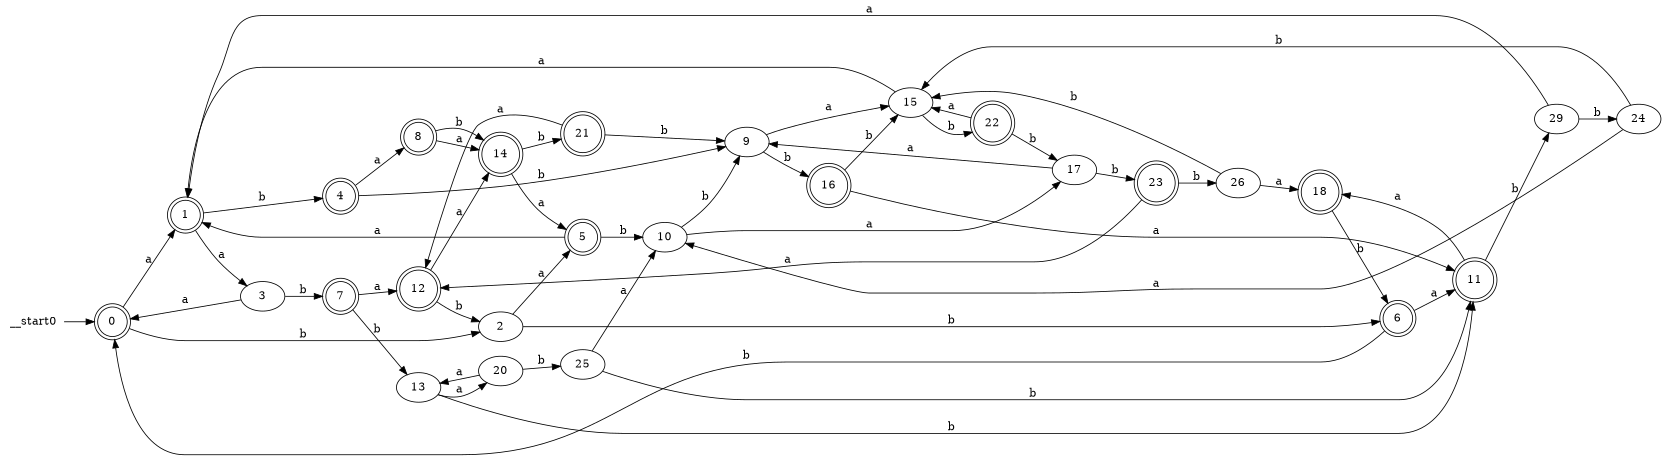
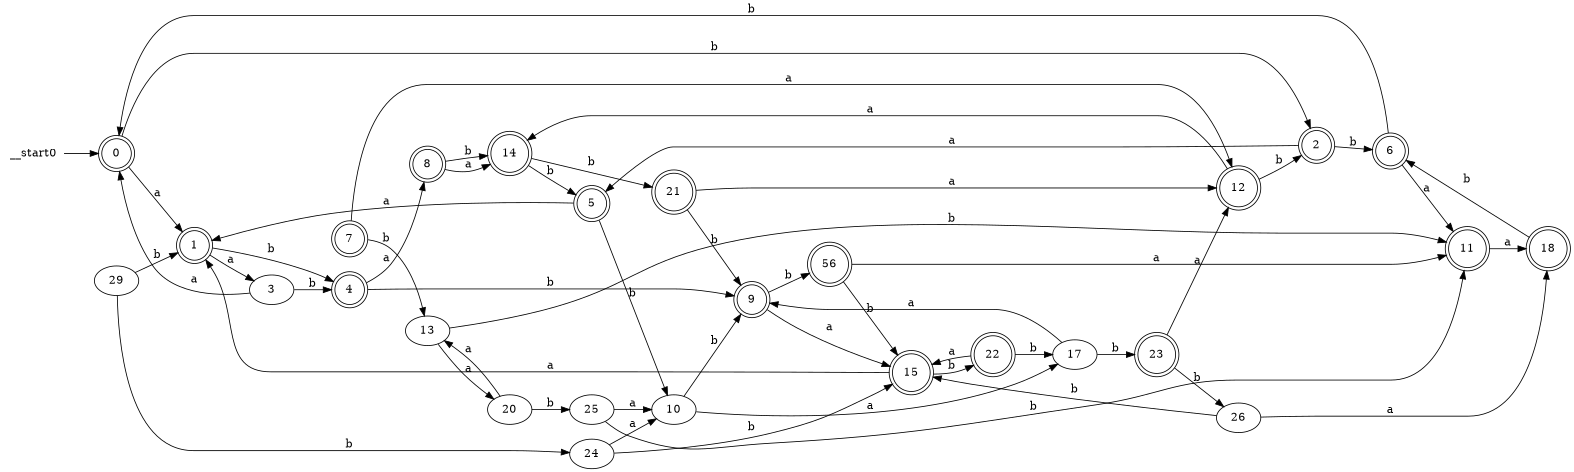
edge "29" -> "1": label "a" -> "b"
node "15": shape ellipse -> doublecircle
node "9": shape ellipse -> doublecircle
node "16": label "16" -> "56"
edge "14" -> "5": label "a" -> "b"
edge "11" -> "29": removed, label "b"
edge "3" -> "7": now "3" -> "4"
node "2": shape ellipse -> doublecircle
